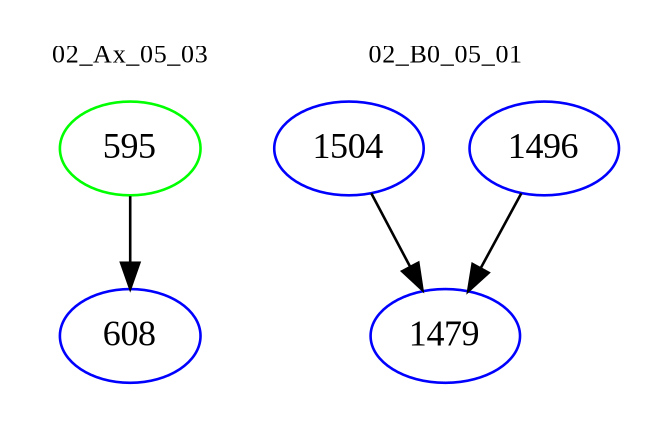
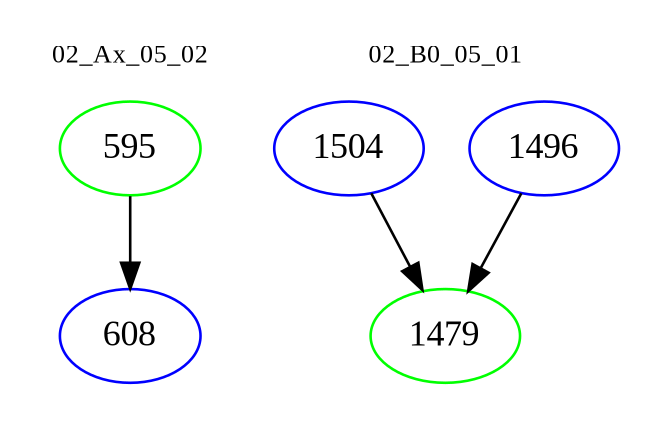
cluster "02_Ax_05_03": label "02_Ax_05_03" -> "02_Ax_05_02"
node "1479": color blue -> green
